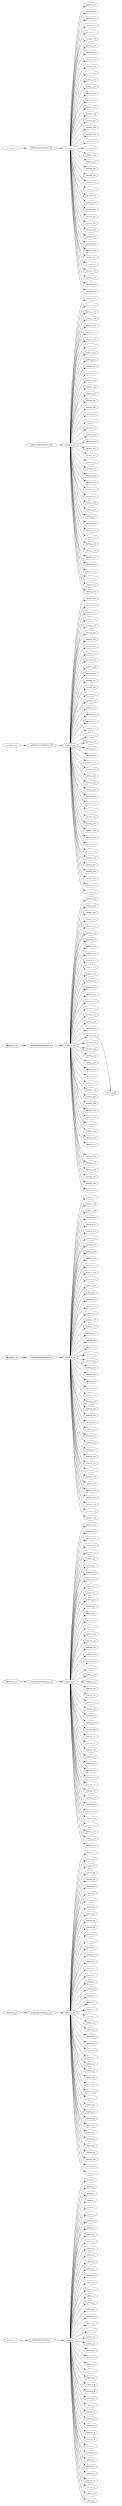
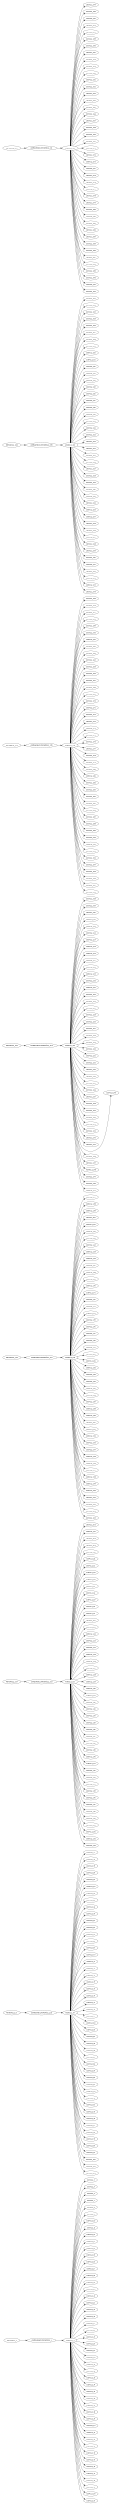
node "RemoveCLI_300": added
edge "CopyCLI_228" -> "CopyCLI_245": now "MakeCLI_207" -> "CopyCLI_245"
edge "MakeCLI_105" -> "CopyCLI_126": reversed
